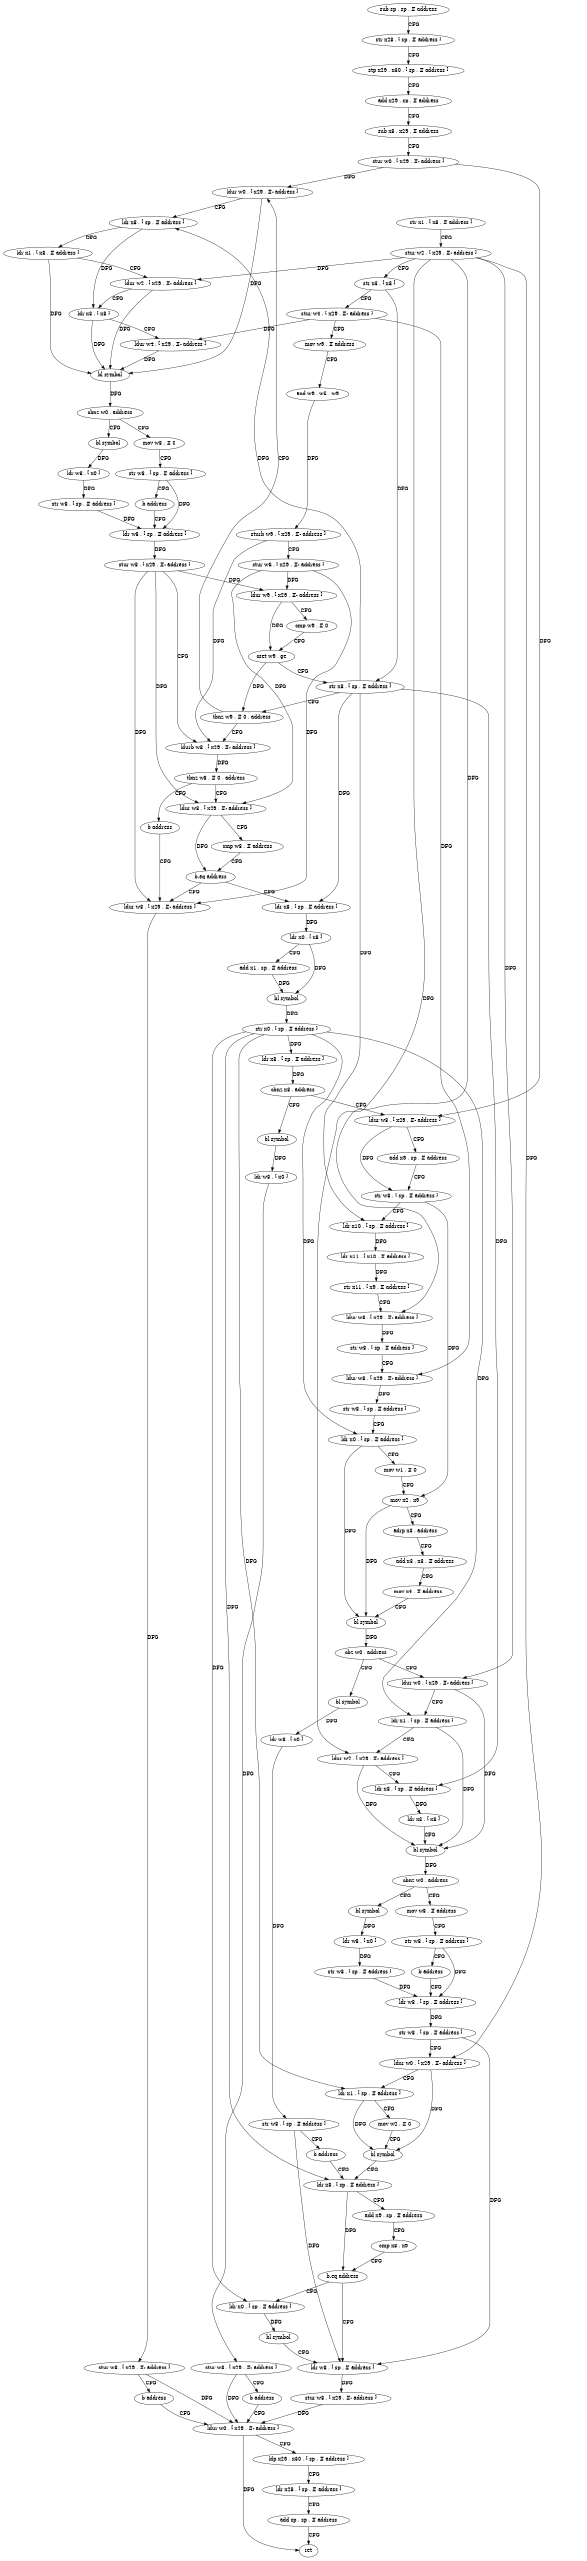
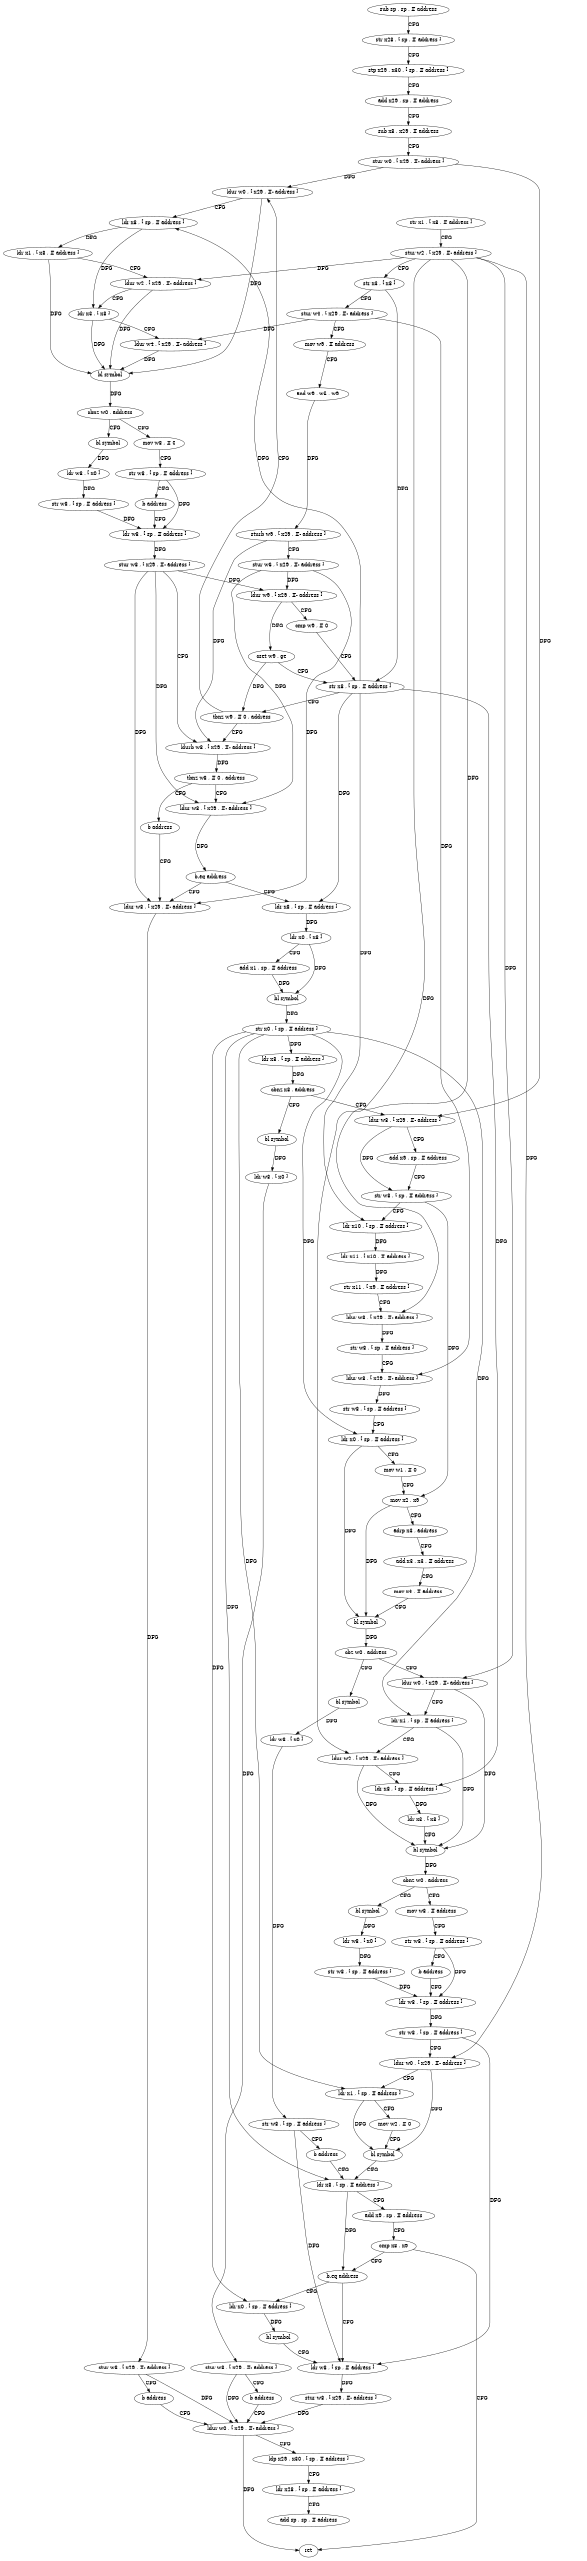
edge "cmp w9 , # 0" -> "cset w9 , ge": now "cmp w9 , # 0" -> "str x8 , [ sp , # address ]"
node "cmp w8 , # address": removed
edge "add sp , sp , # address" -> "ret": now "cmp x8 , x9" -> "ret"
